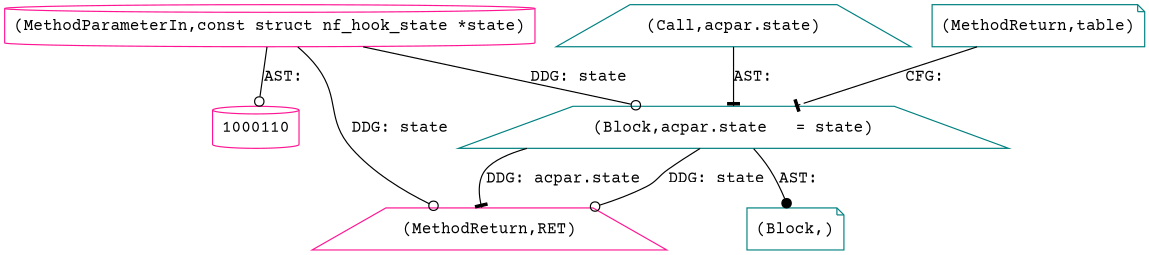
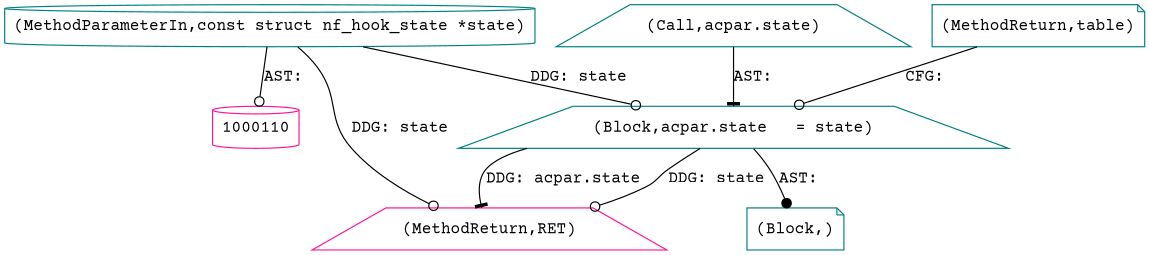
node "(MethodParameterIn,const struct nf_hook_state *state)": color deeppink -> teal
edge "(MethodReturn,table)" -> "(Block,acpar.state   = state)": arrowhead tee -> odot
